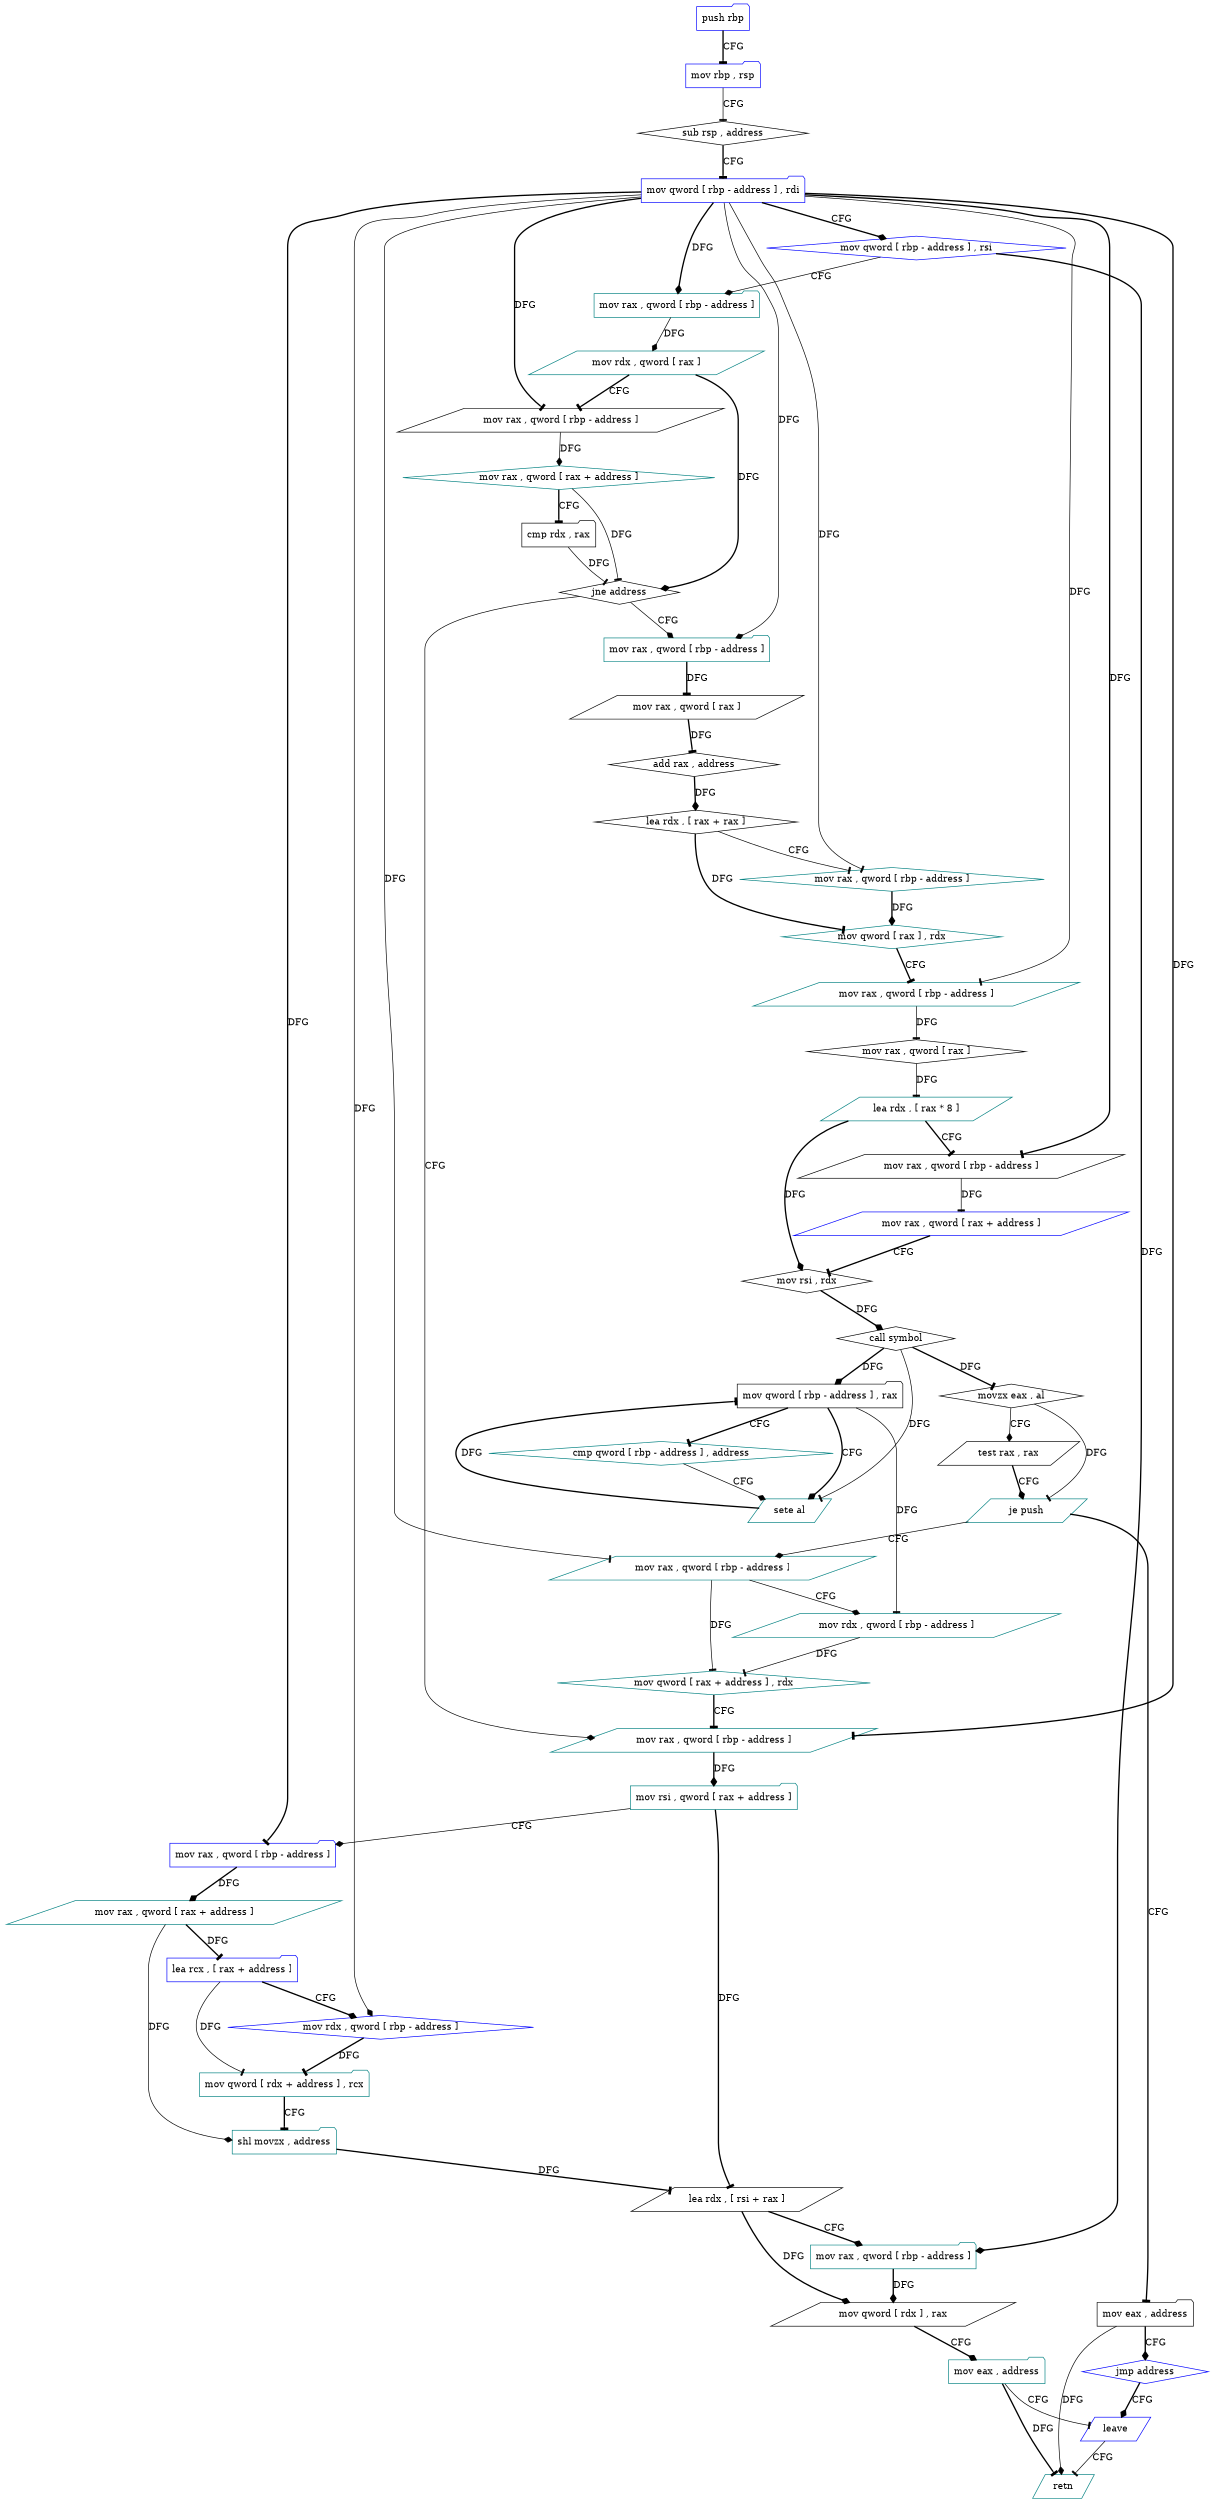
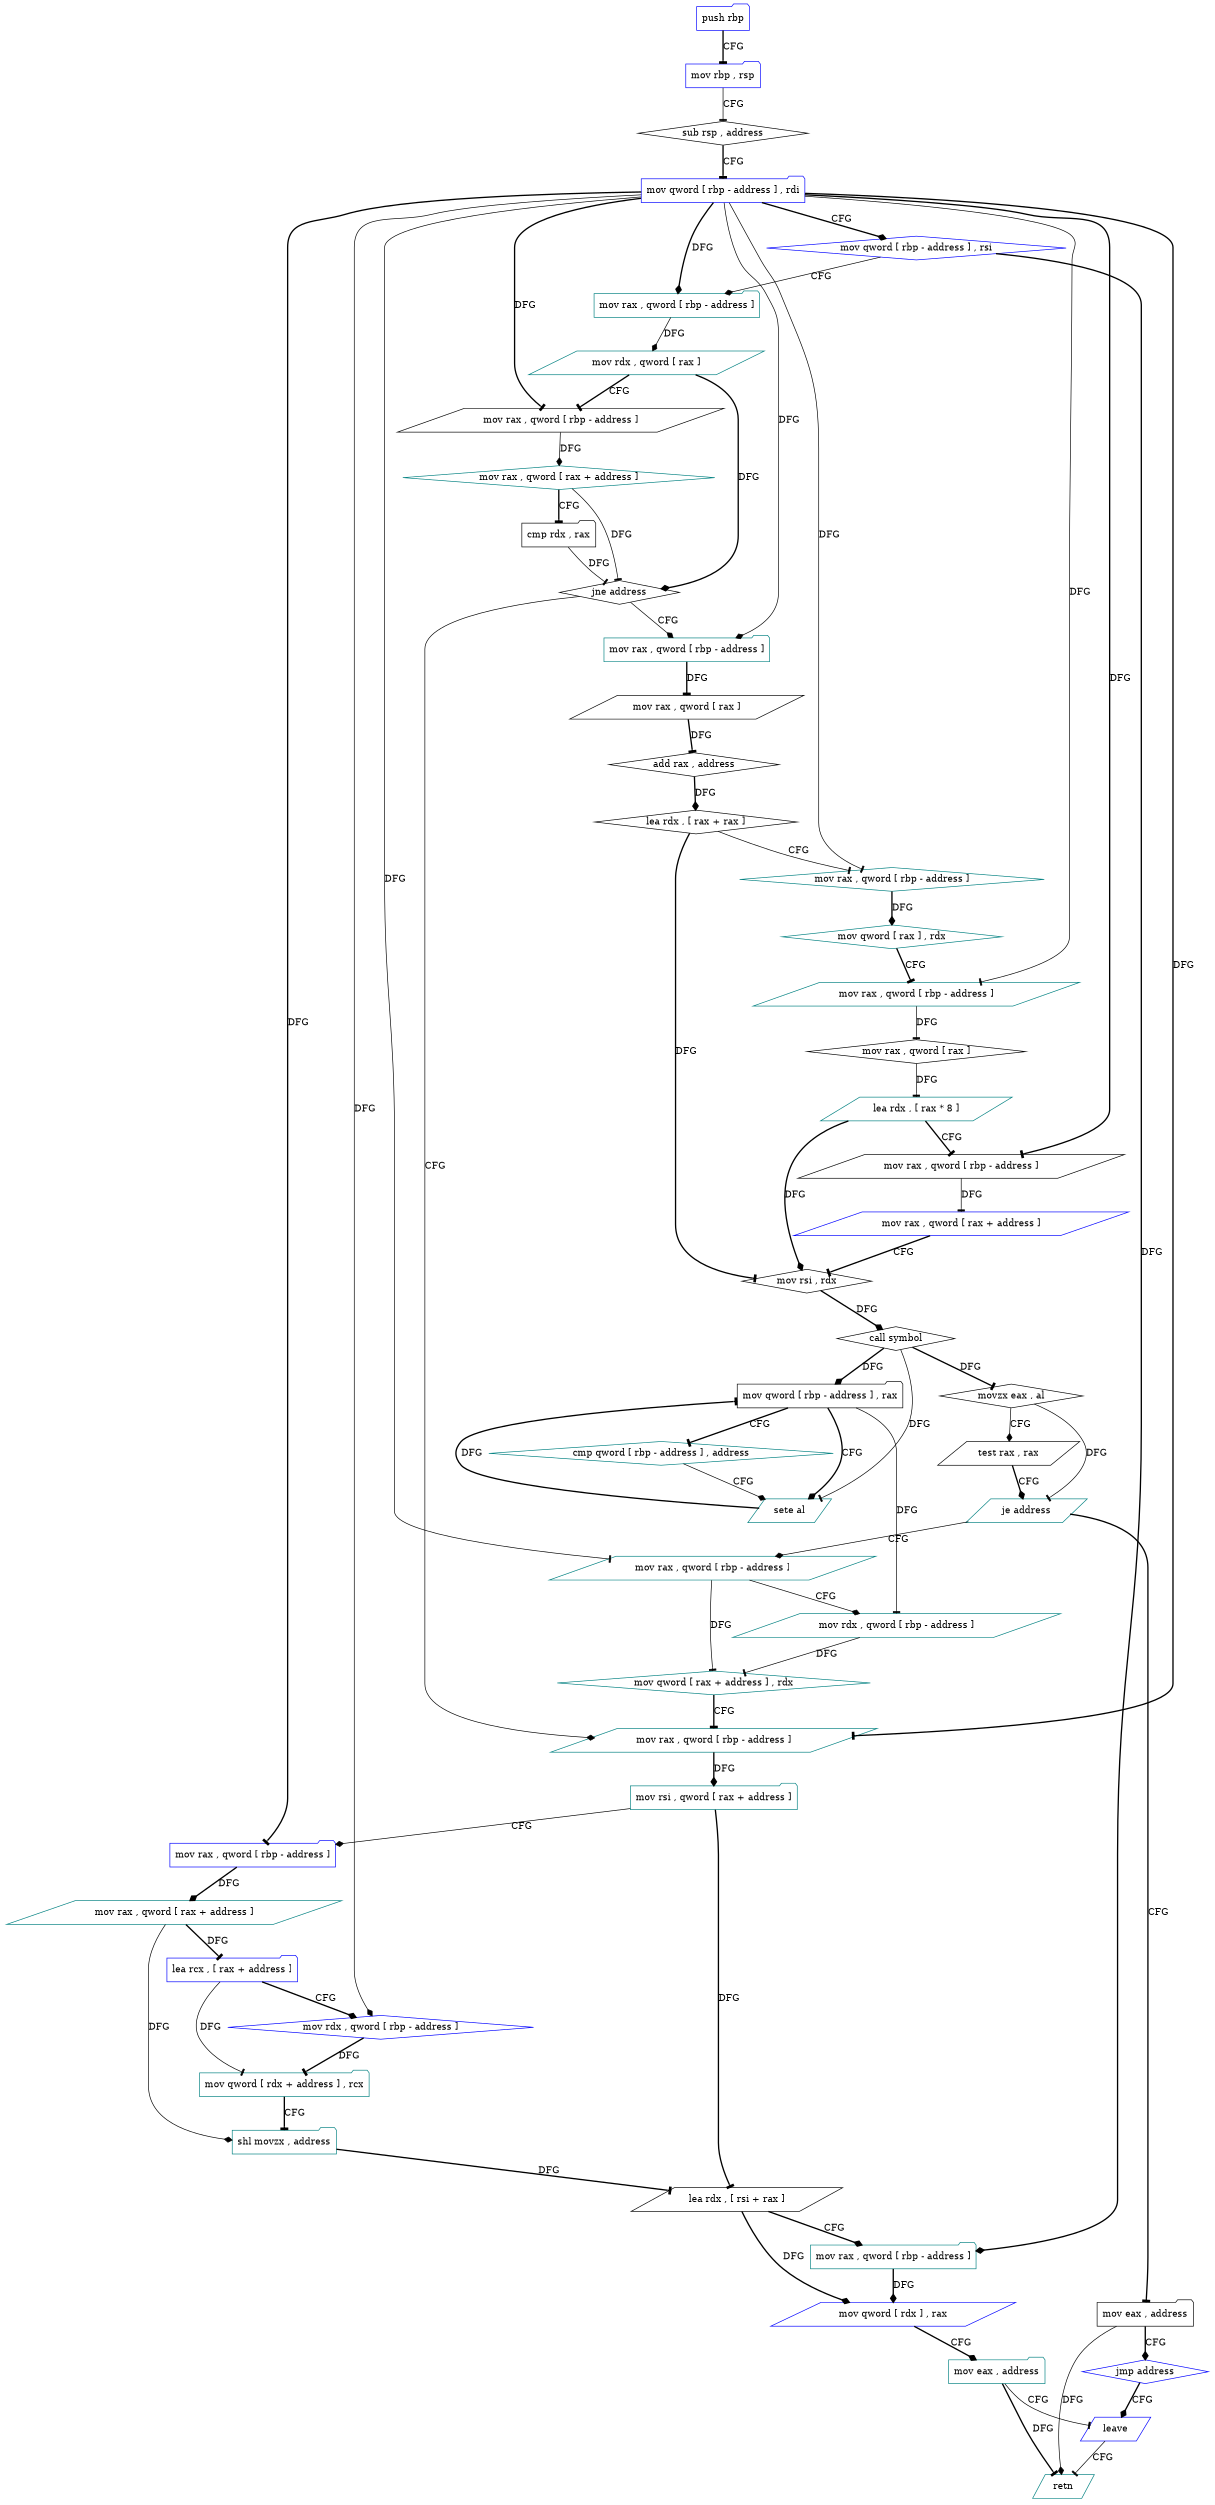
edge "lea rdx , [ rax + rax ]" -> "mov qword [ rax ] , rdx": now "lea rdx , [ rax + rax ]" -> "mov rsi , rdx"
node "je push": label "je push" -> "je address"
node "mov qword [ rdx ] , rax": color black -> blue
